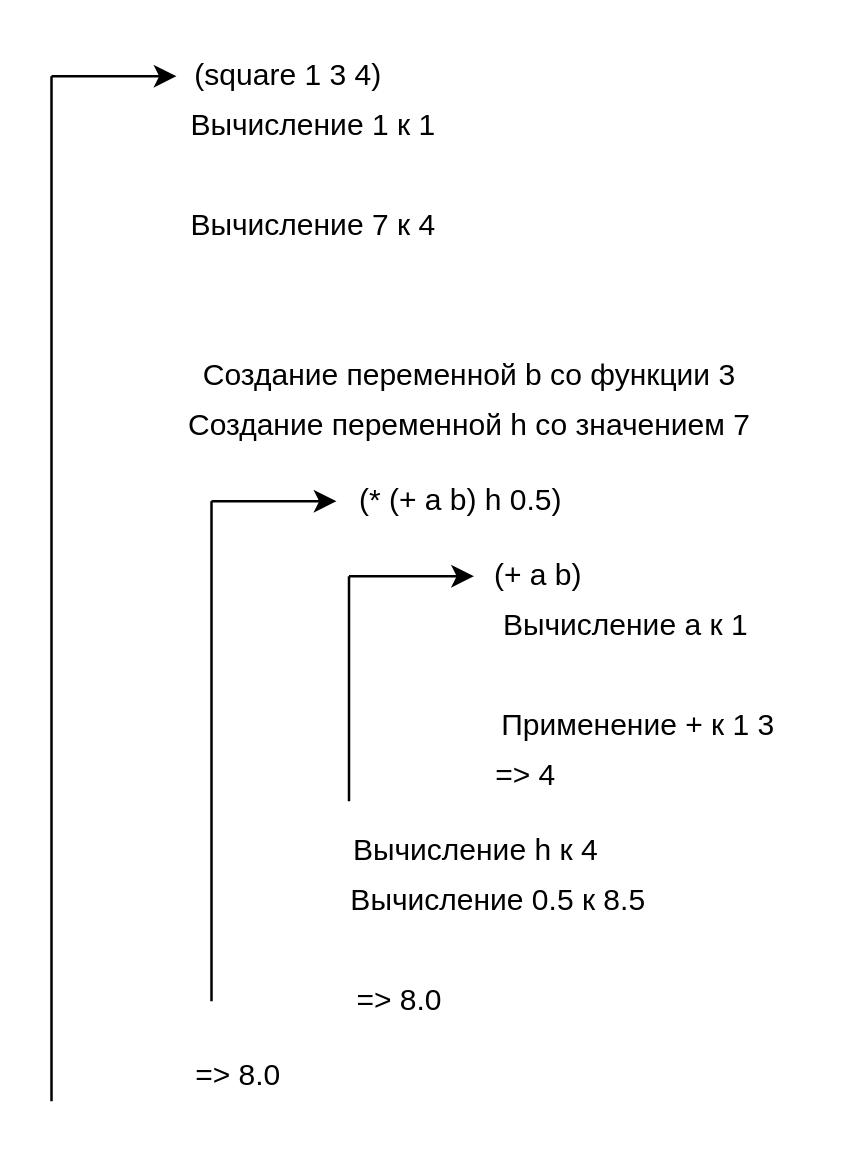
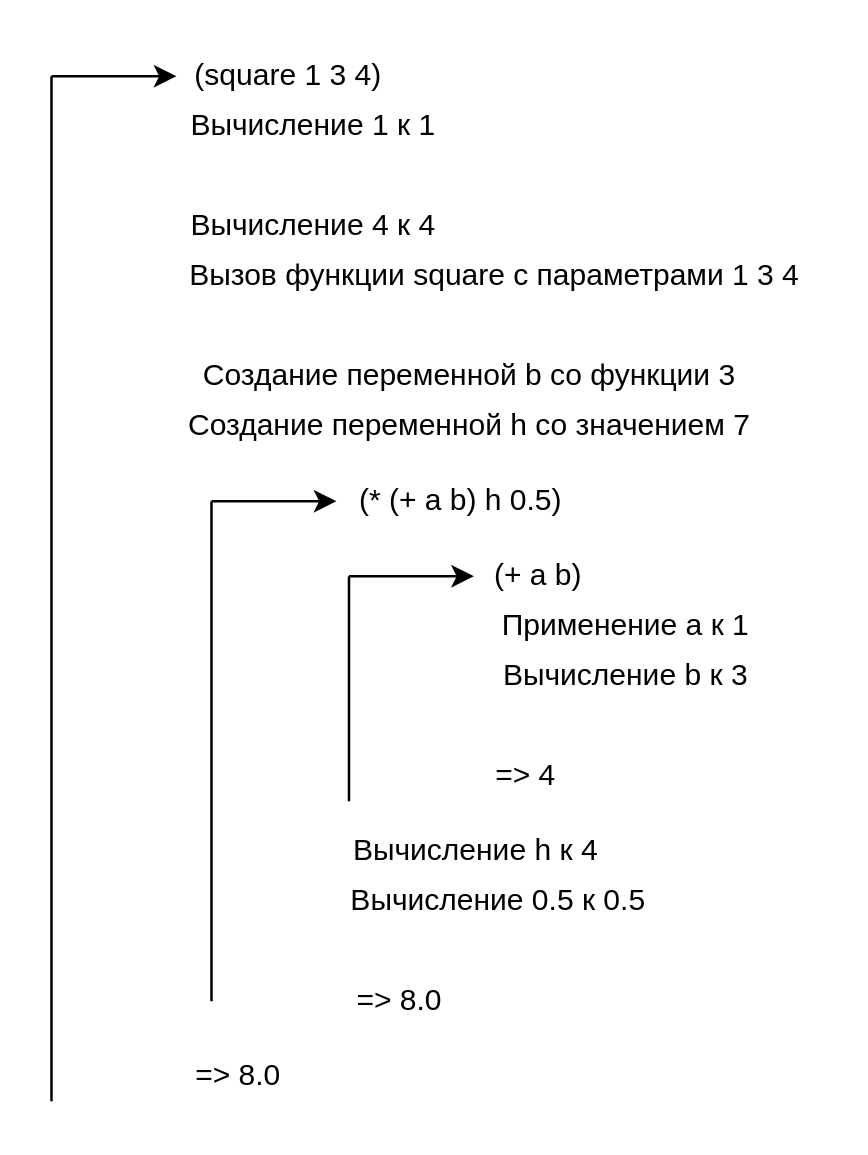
node "Вычисление 7 к 4": label "Вычисление 7 к 4" -> "Вычисление 4 к 4"
node "Вызов функции square с параметрами 1 3 4": added
node "Вычисление a к 1": label "Вычисление a к 1" -> "Применение a к 1"
node "Вычисление b к 3": added
node "Применение + к 1 3": removed
node "Вычисление 0.5 к 8.5": label "Вычисление 0.5 к 8.5" -> "Вычисление 0.5 к 0.5"
